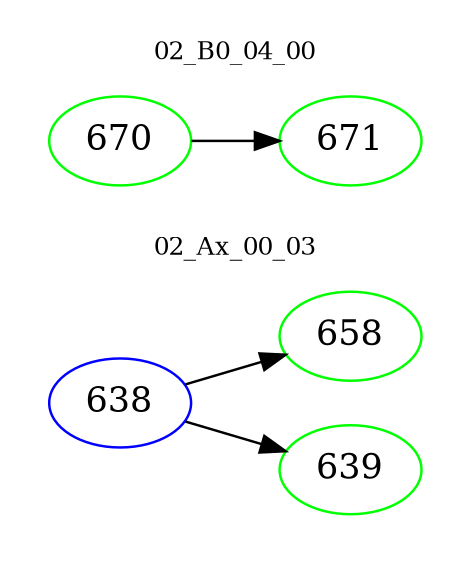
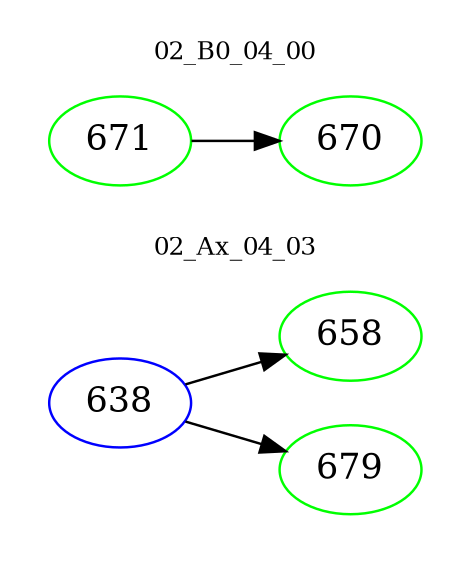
edge "670" -> "671": reversed
cluster "02_Ax_00_03": label "02_Ax_00_03" -> "02_Ax_04_03"
node "639": label "639" -> "679"
